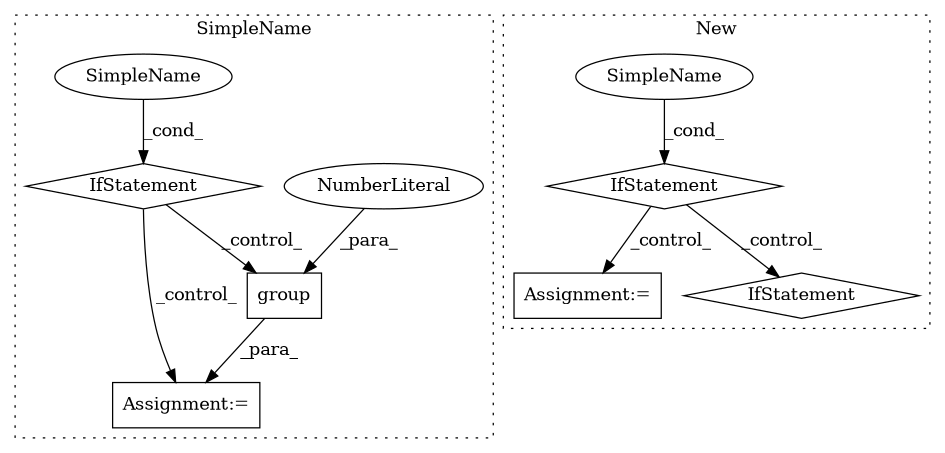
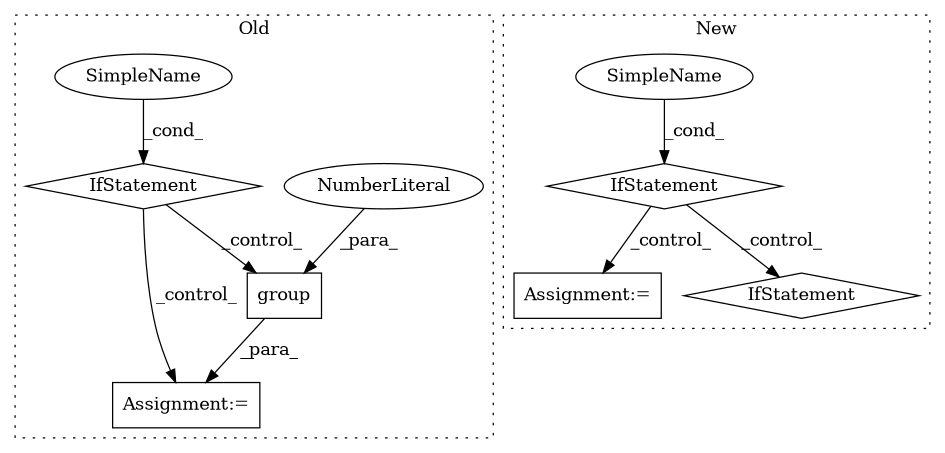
cluster "SimpleName": label "SimpleName" -> "Old"
